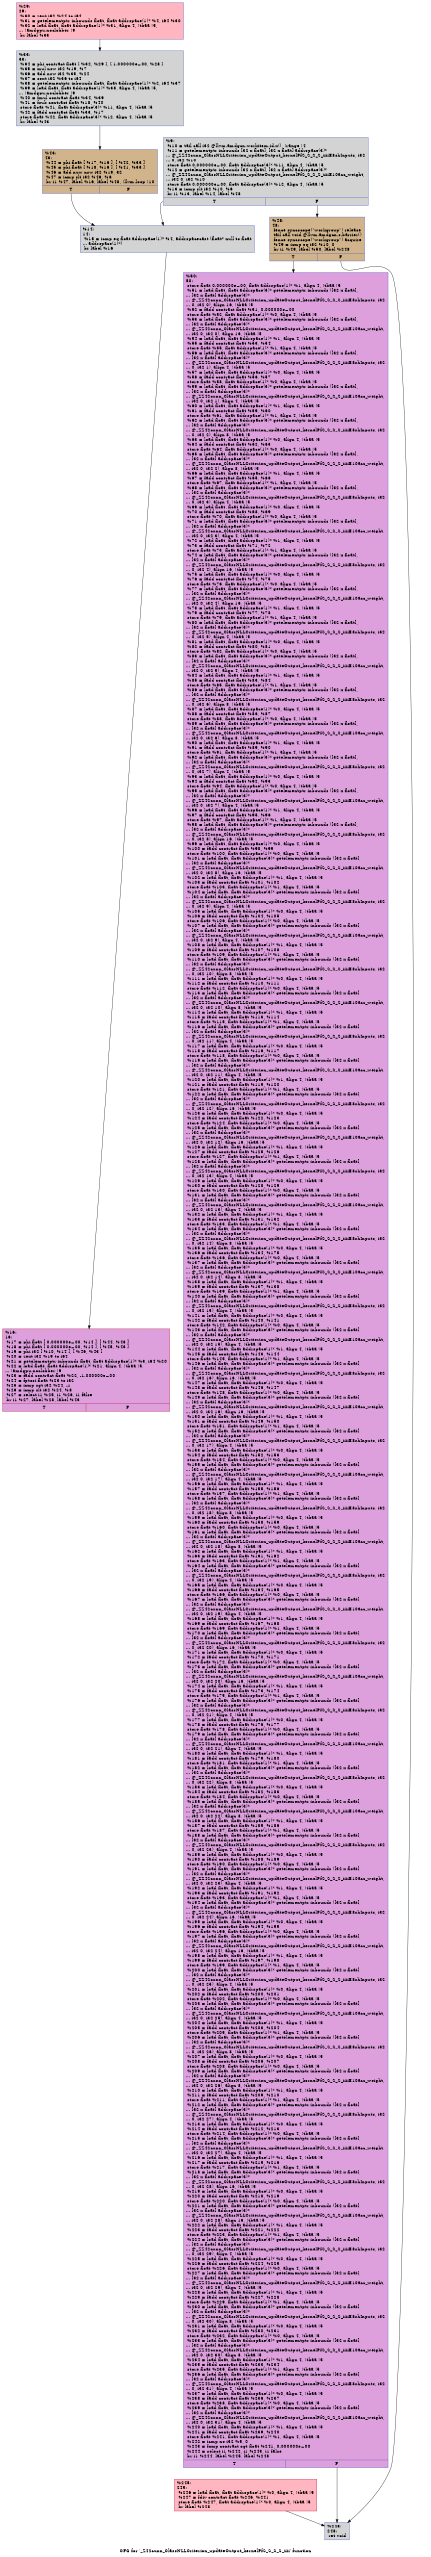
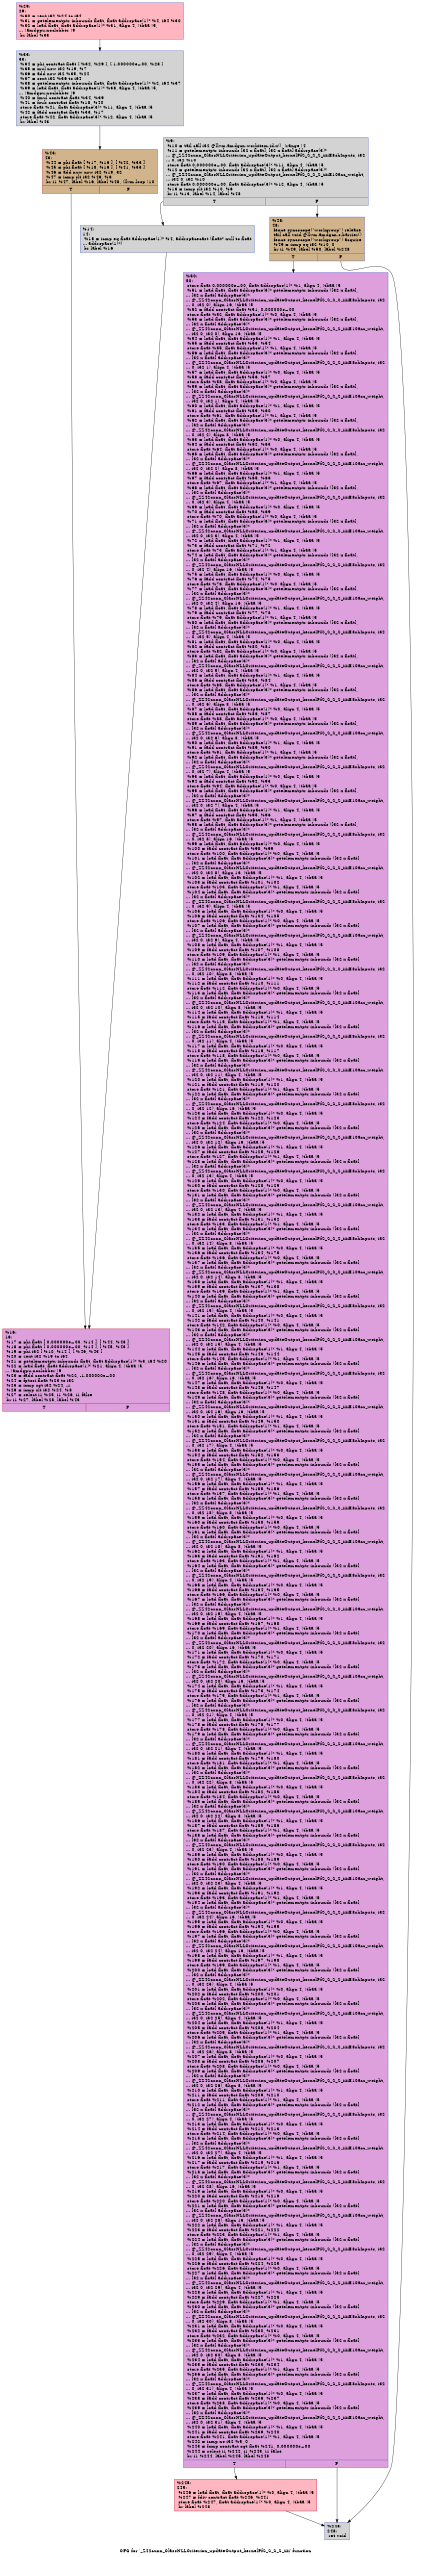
node "%43:": color #3d50c3ff -> #b70d28ff
edge "%43:" -> "%14:": now "%43:" -> "%16:"
edge "%50:" -> "%245:": added
